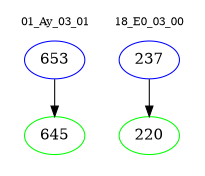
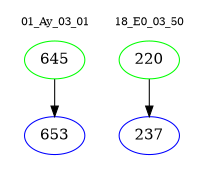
cluster "18_E0_03_00": label "18_E0_03_00" -> "18_E0_03_50"
edge "653" -> "645": reversed
edge "237" -> "220": reversed
